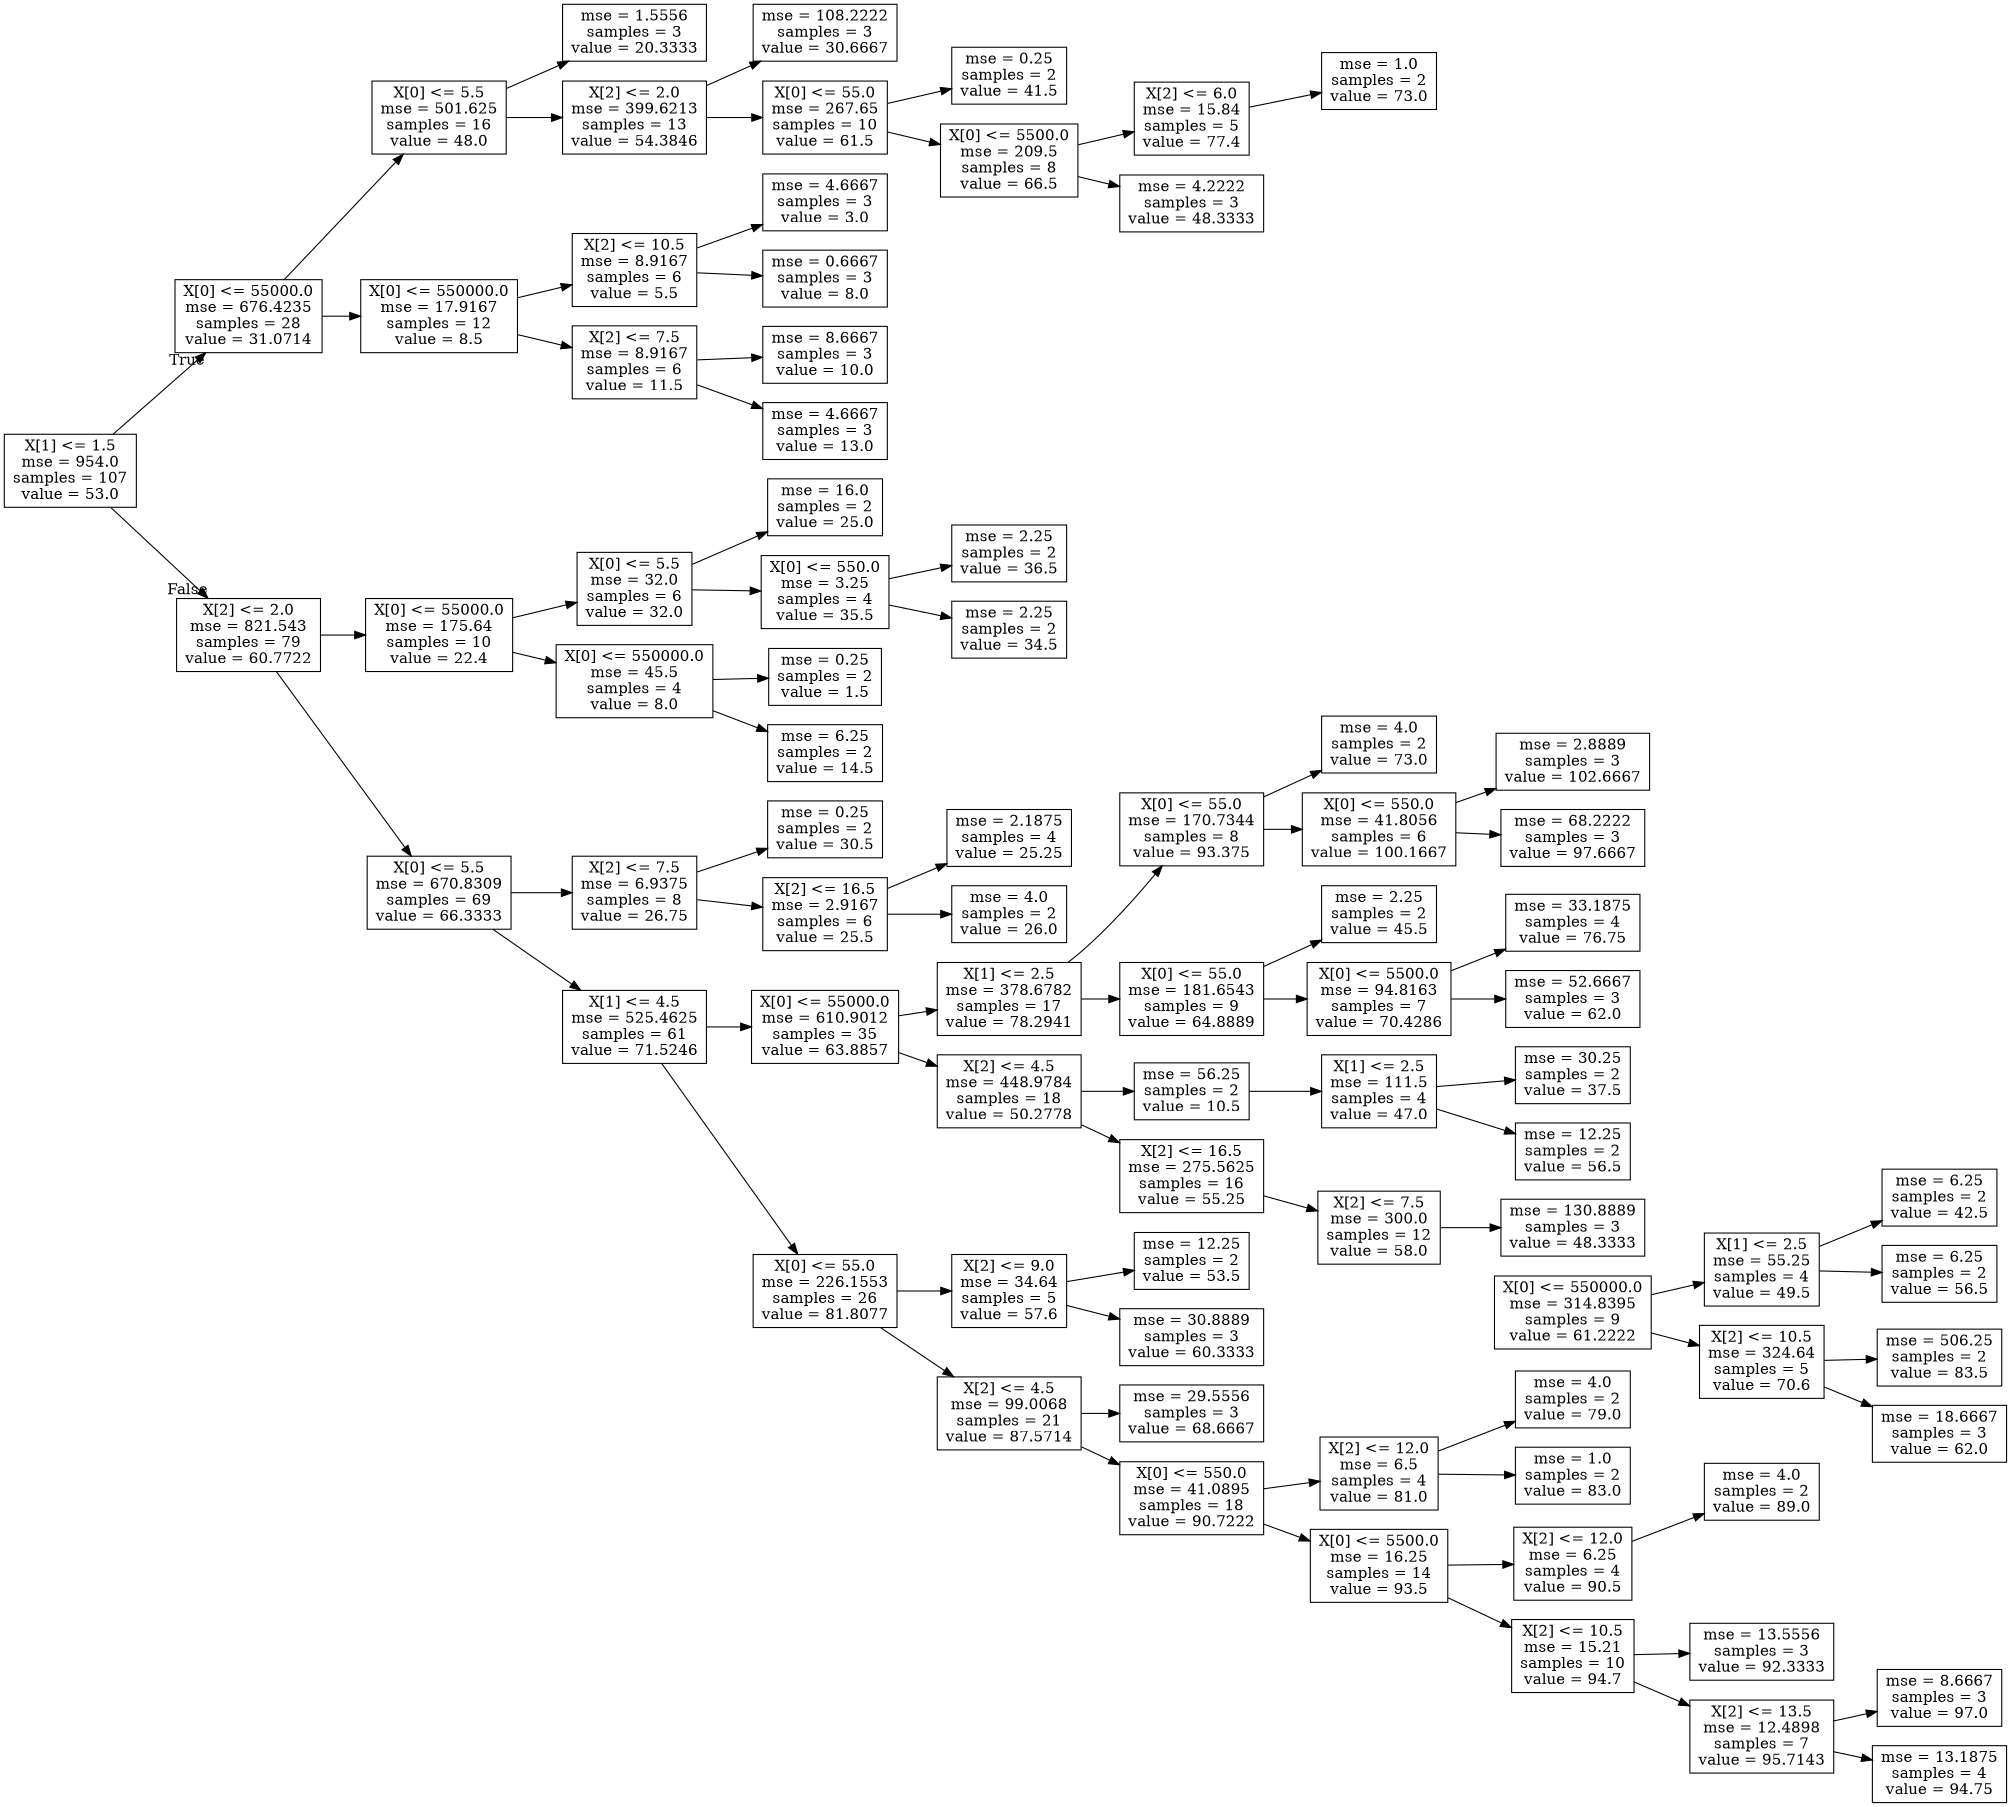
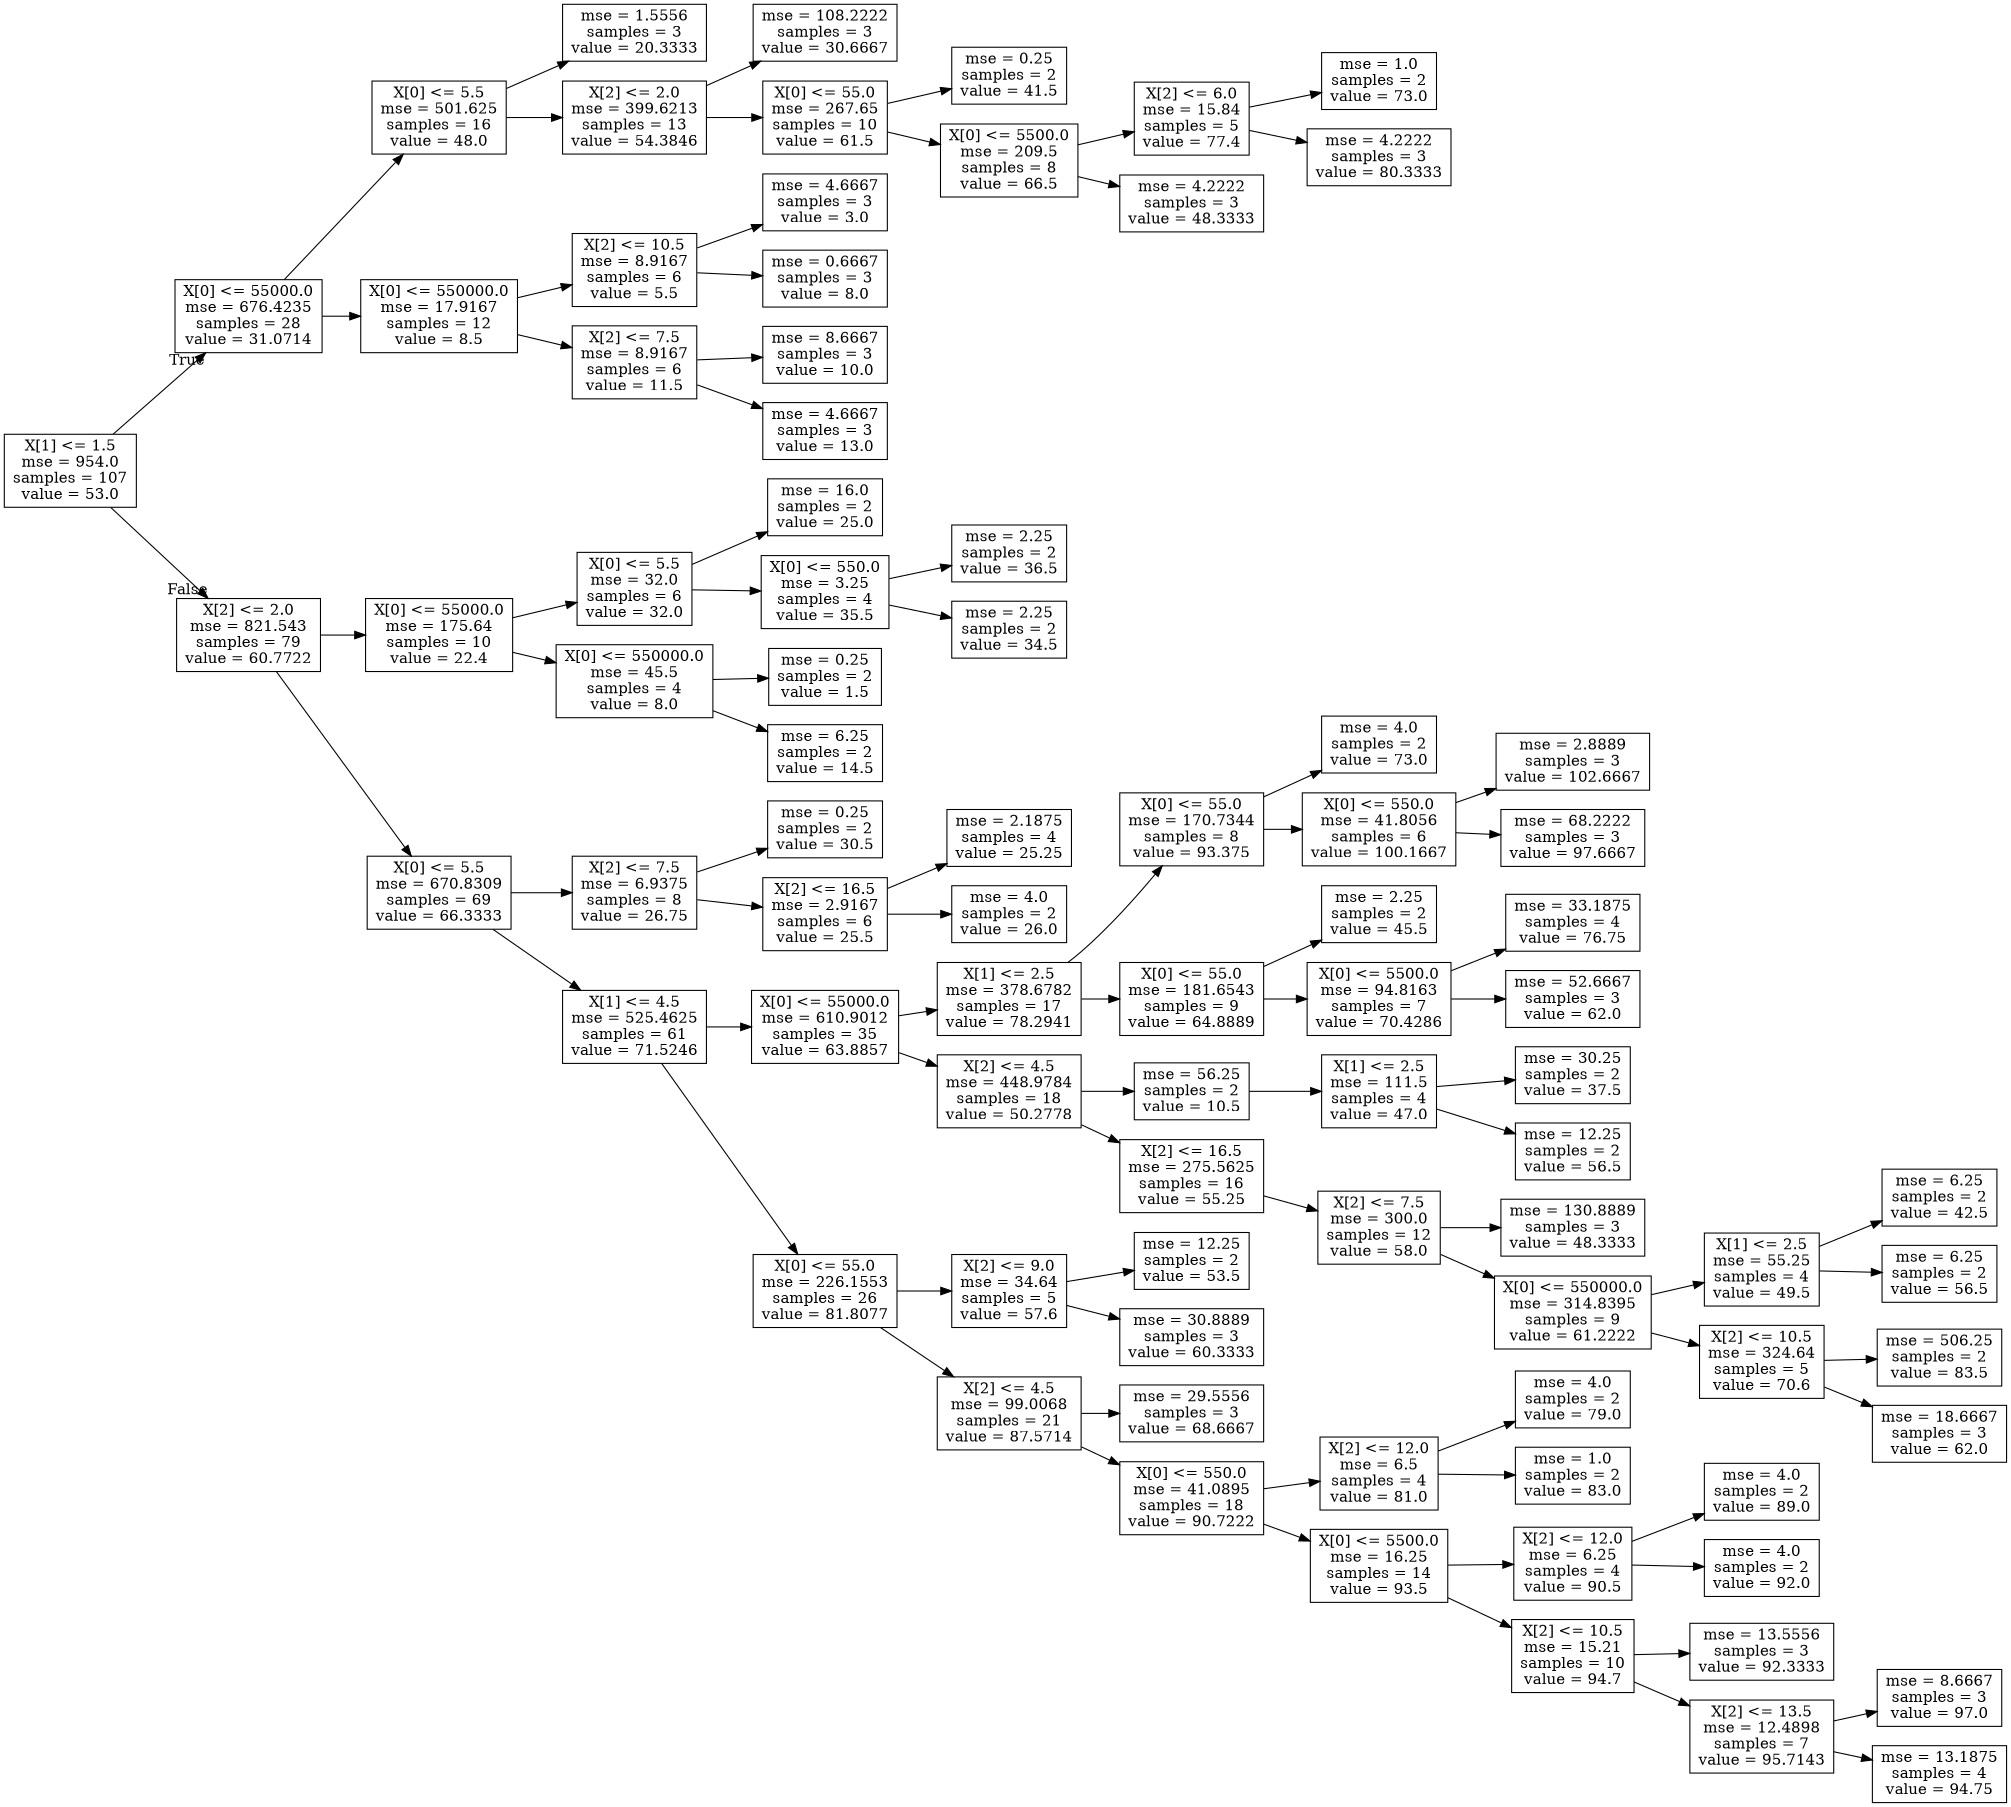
node "mse = 4.2222 samples = 3 value = 80.3333": added
edge "X[2] <= 7.5 mse = 300.0 samples = 12 value = 58.0" -> "X[0] <= 550000.0 mse = 314.8395 samples = 9 value = 61.2222": added
node "mse = 4.0 samples = 2 value = 92.0": added
